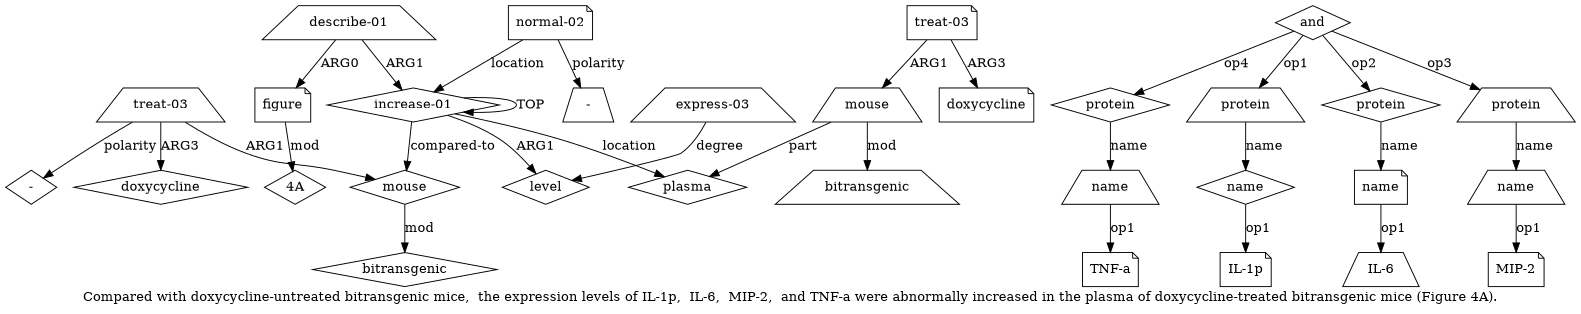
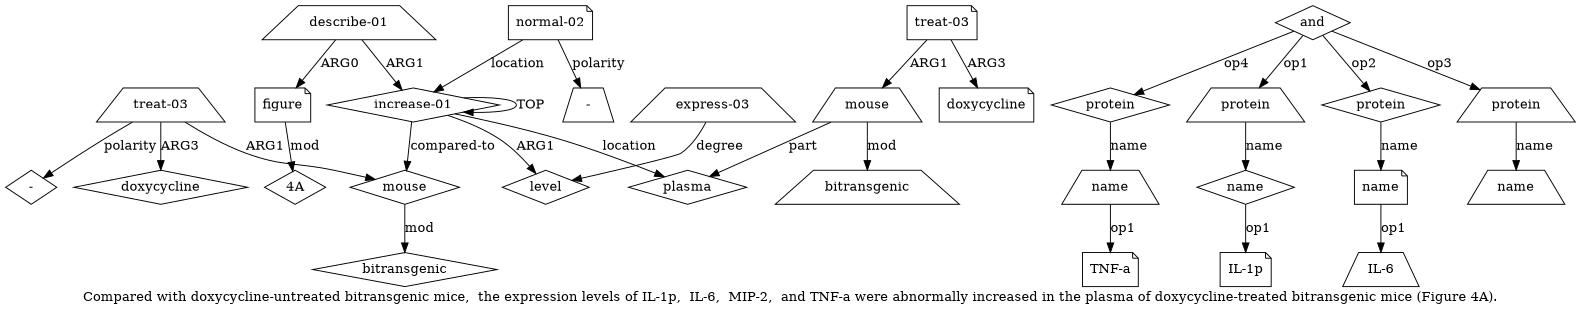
node "MIP-2": removed
